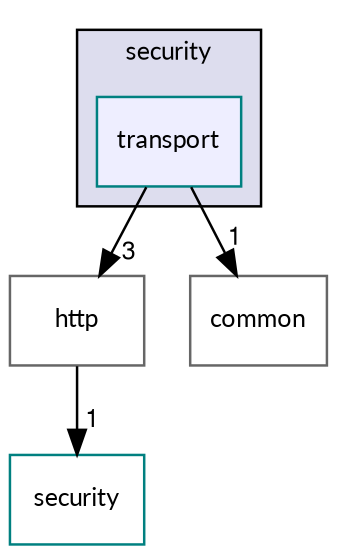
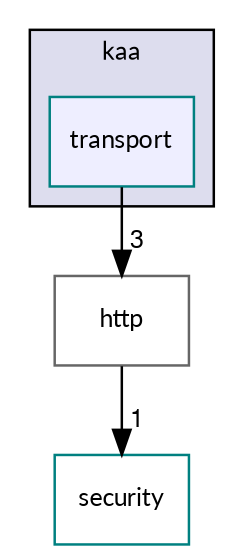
cluster "security": label "security" -> "kaa"
node "common": removed
